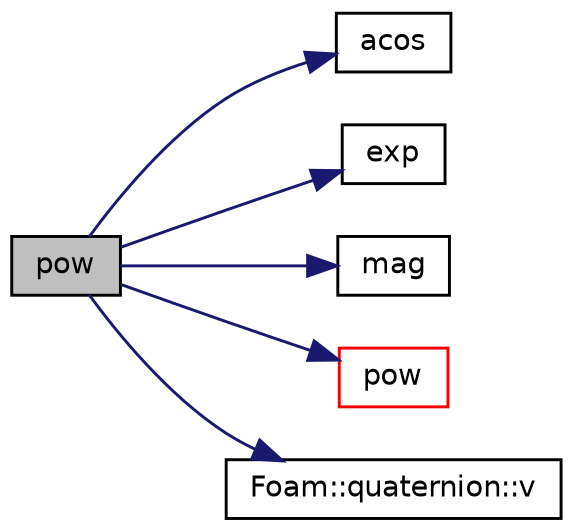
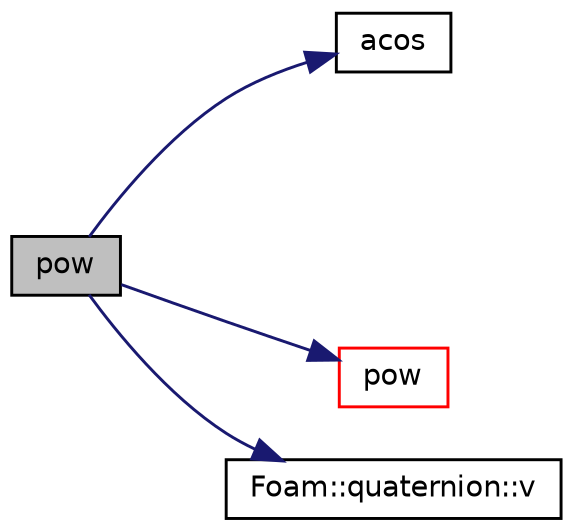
node "exp": removed
node "mag": removed
